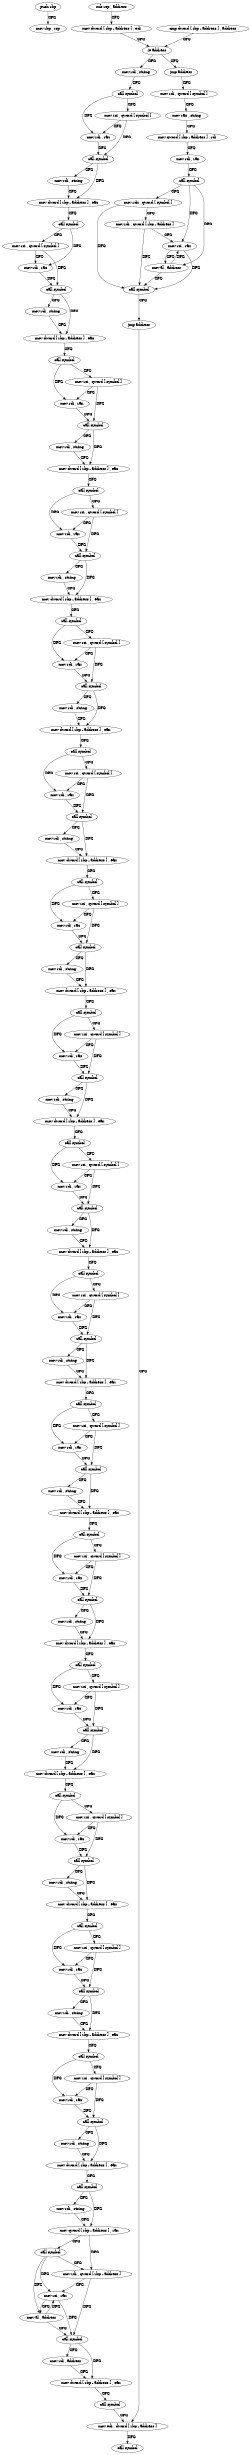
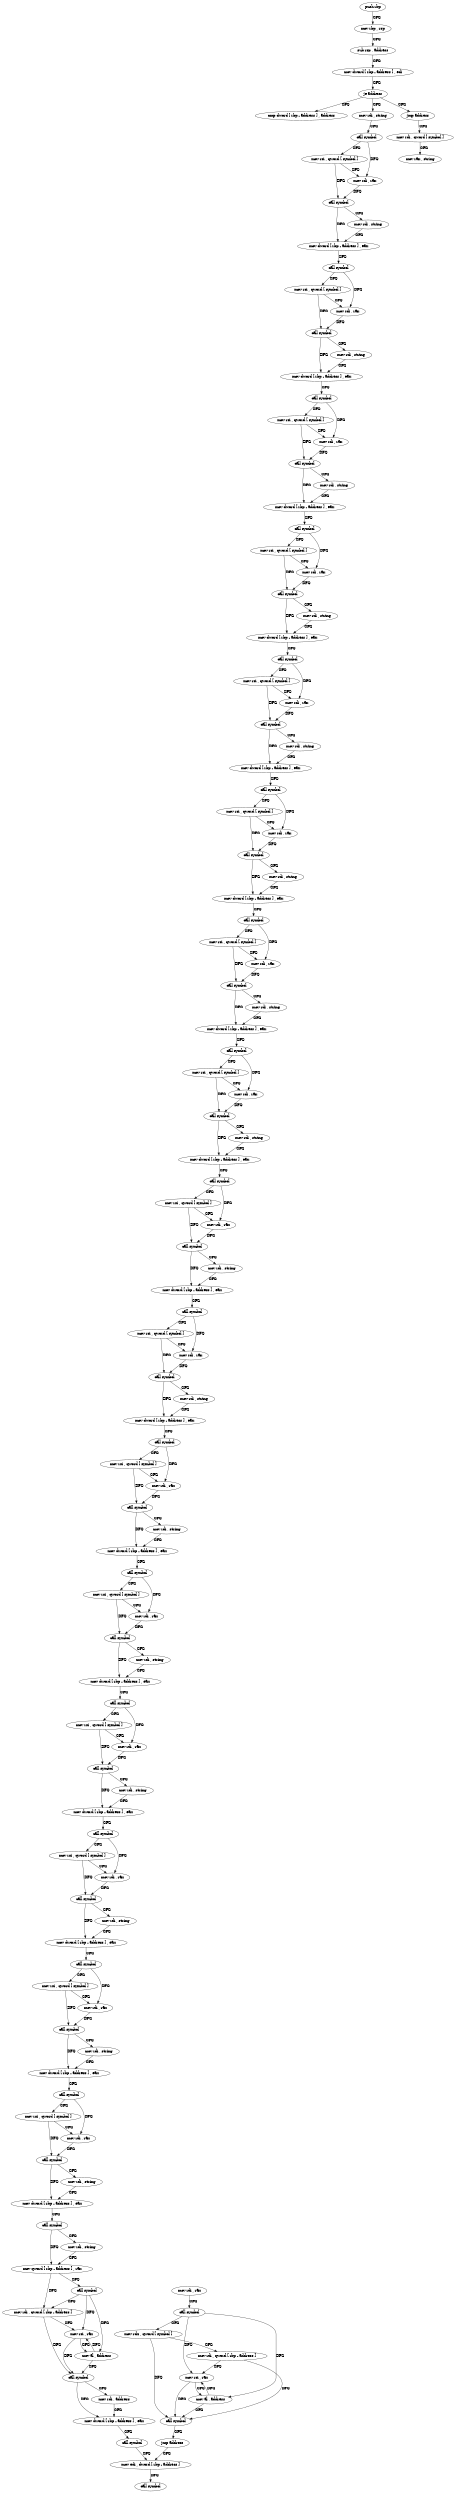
edge "mov rbp , rsp" -> "sub rsp , address": added, label "CFG"
edge "cmp dword [ rbp - address ] , address" -> "je address": reversed
node "mov qword [ rbp - address ] , rdi": removed
